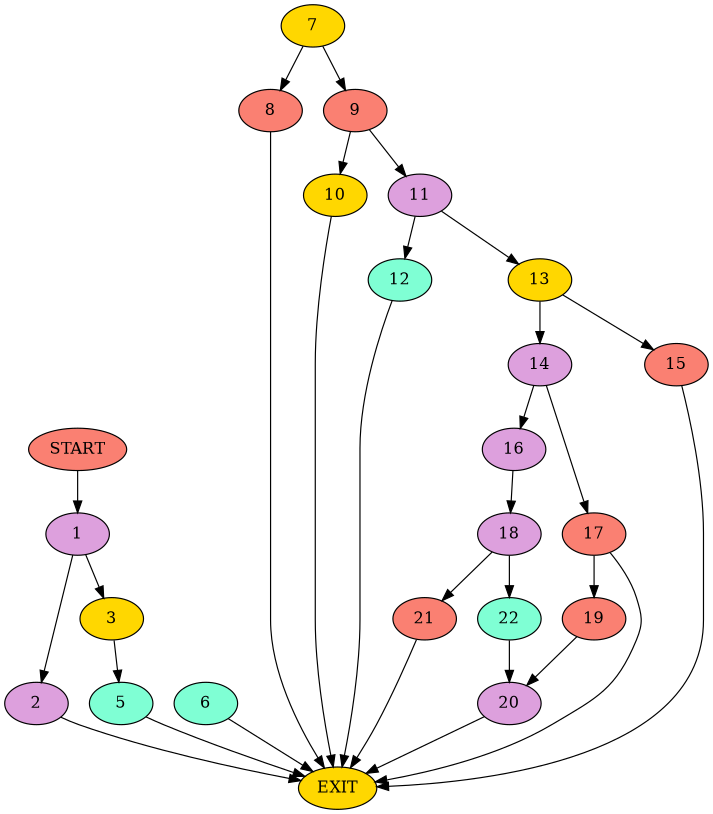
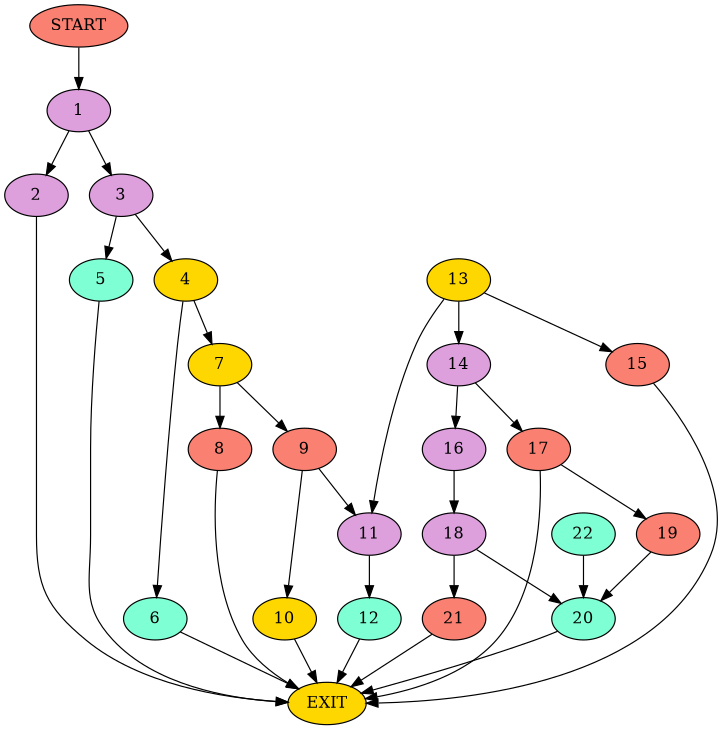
edge "11" -> "13": reversed
node "4": added
edge "18" -> "22": now "18" -> "20"
node "3": fillcolor gold -> plum
node "20": fillcolor plum -> aquamarine
